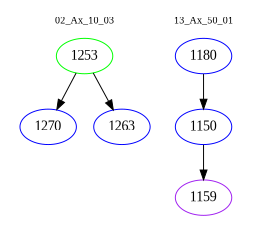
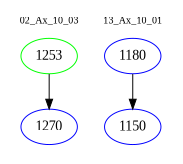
cluster "13_Ax_50_01": label "13_Ax_50_01" -> "13_Ax_10_01"
node "1263": removed
node "1159": removed
